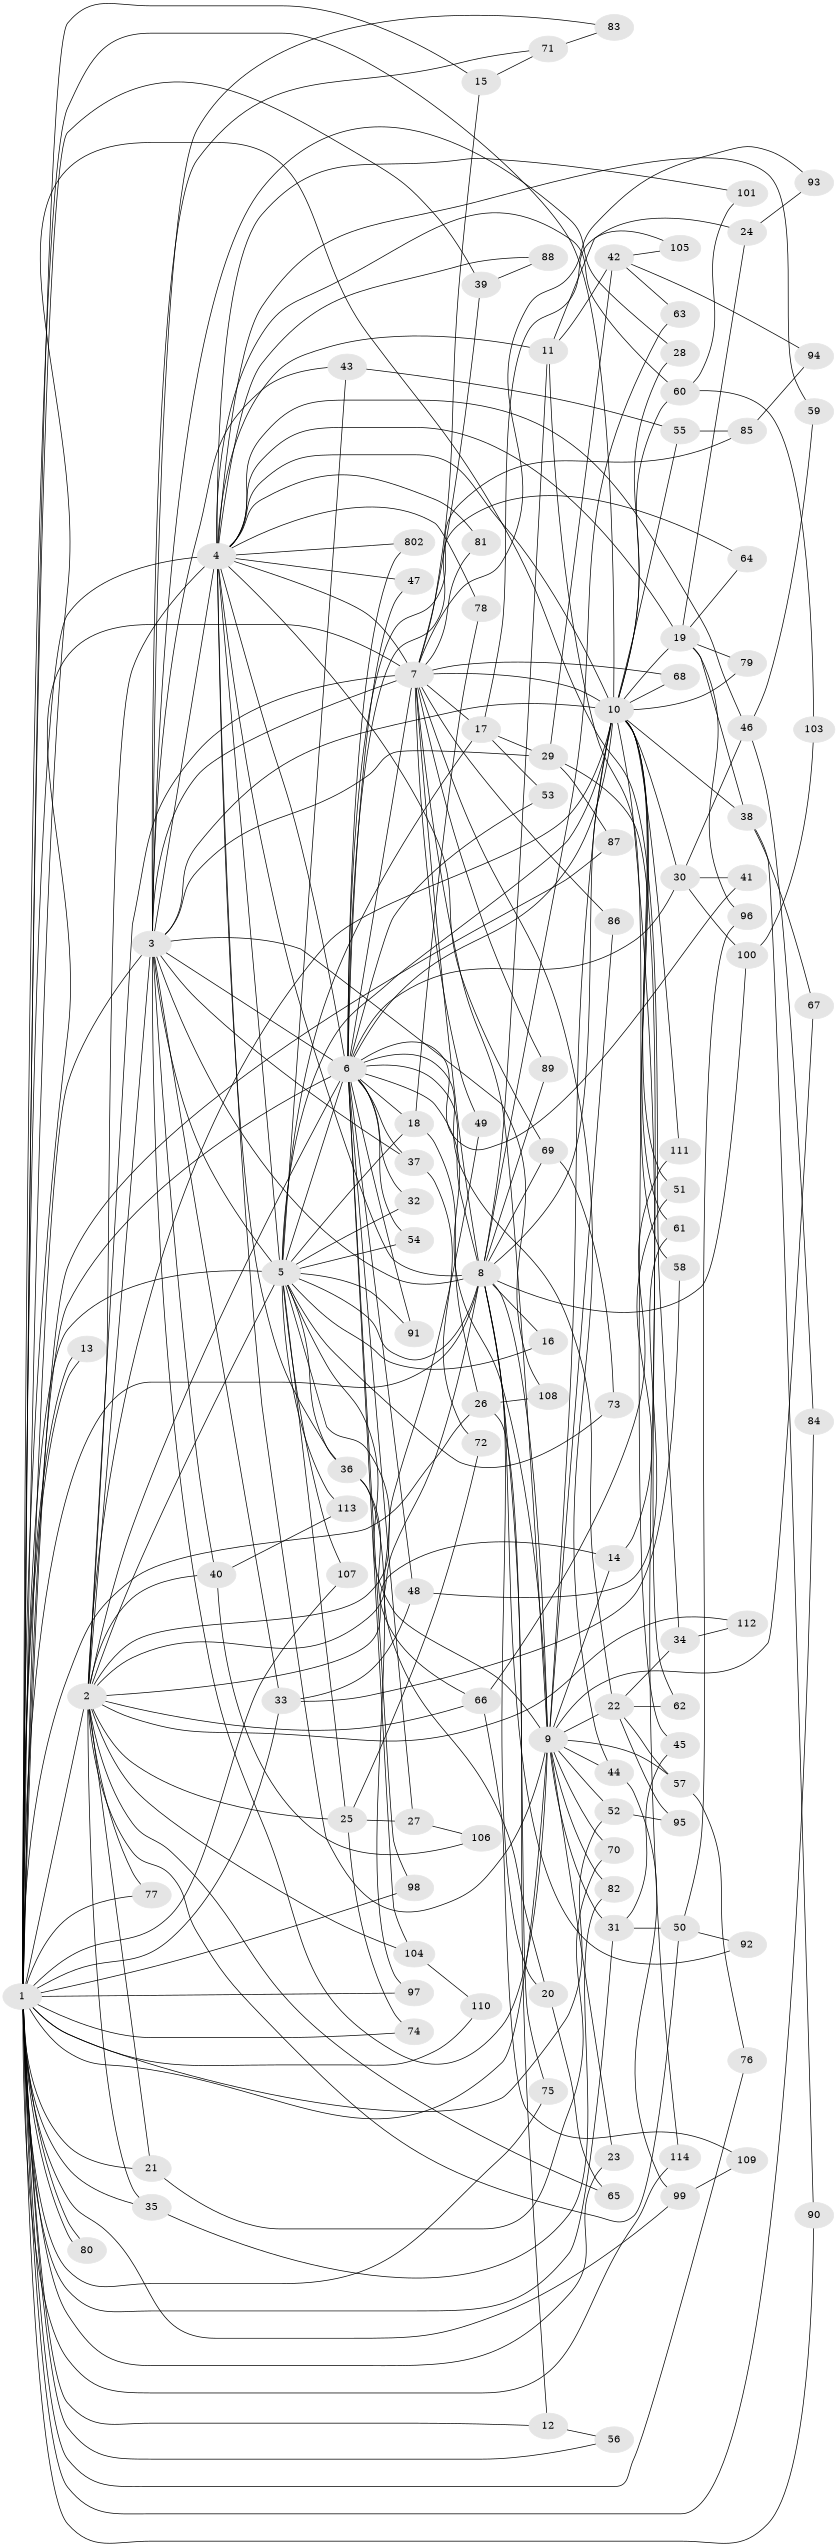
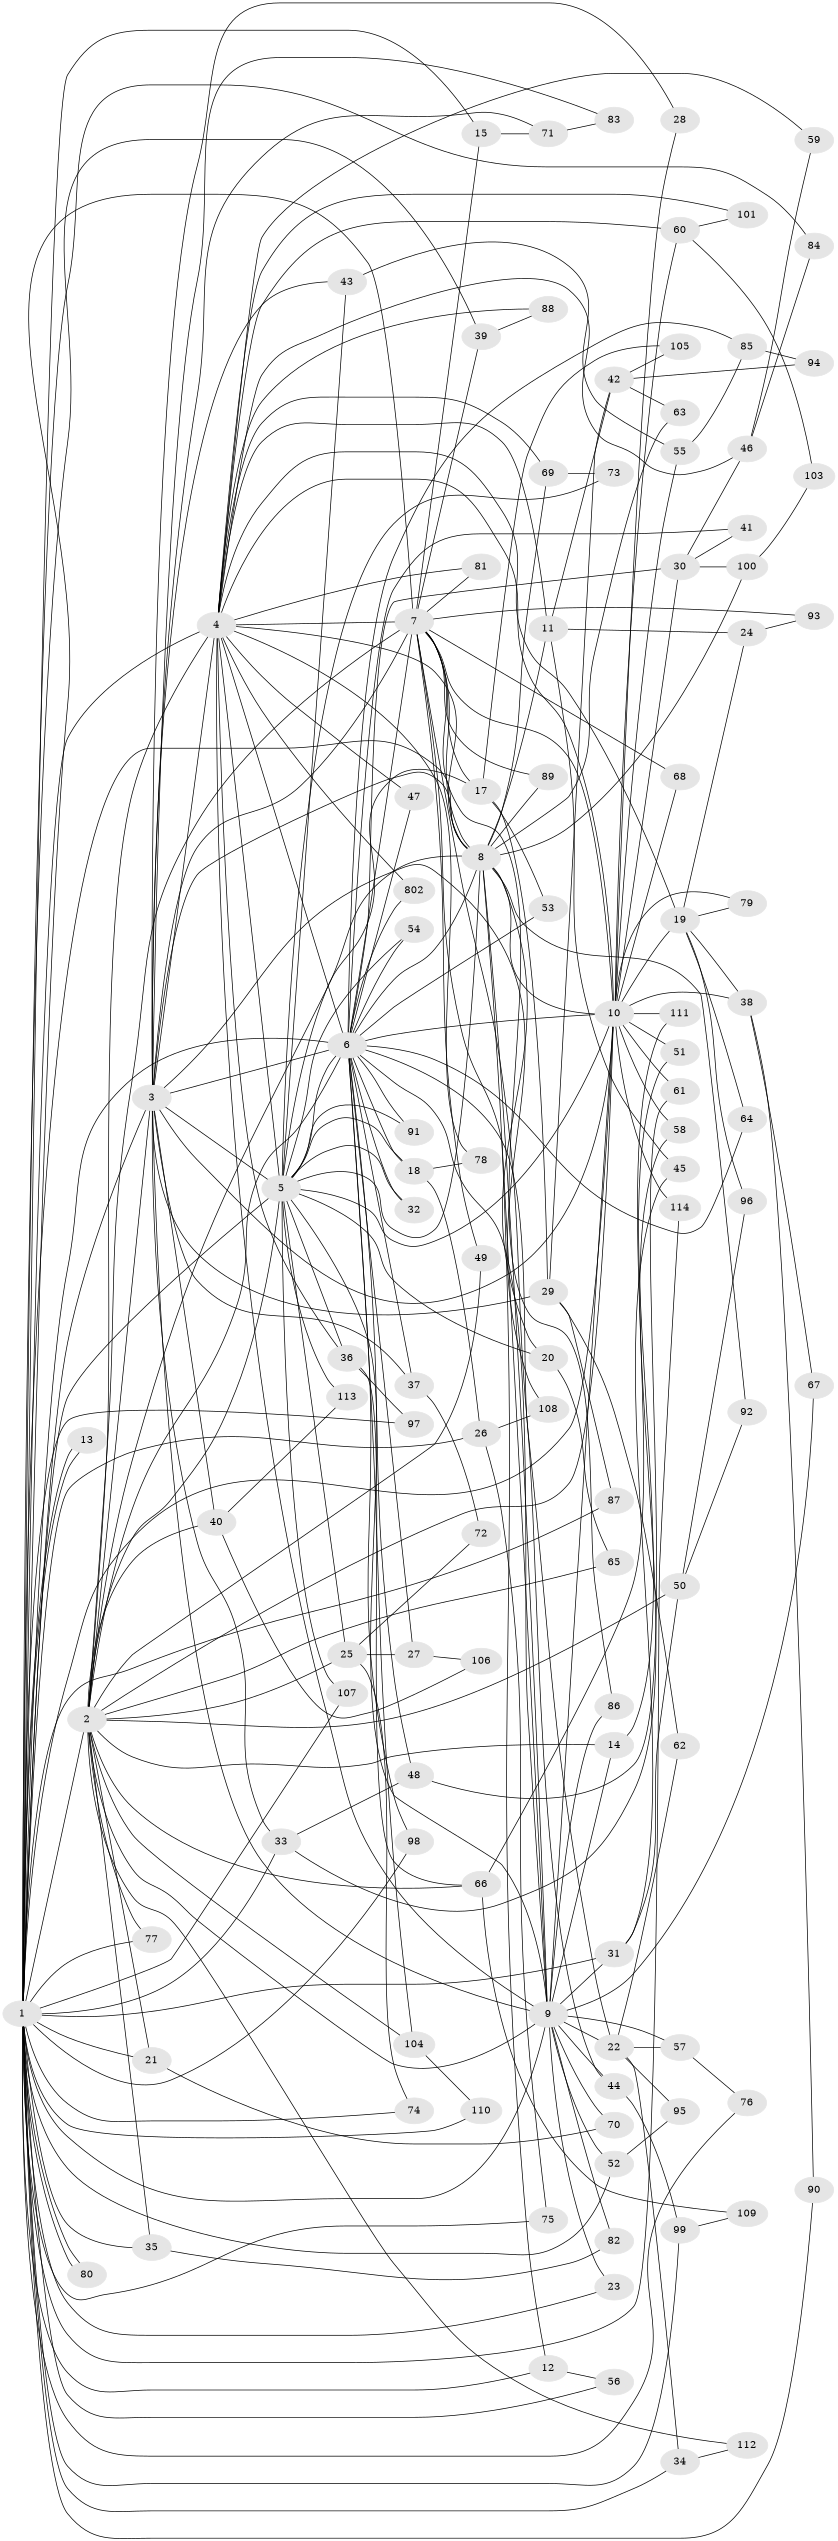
node "16": removed
edge "2" -- "9": added
